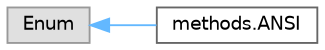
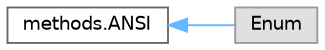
edge "methods.ANSI" -> "Enum": reversed
